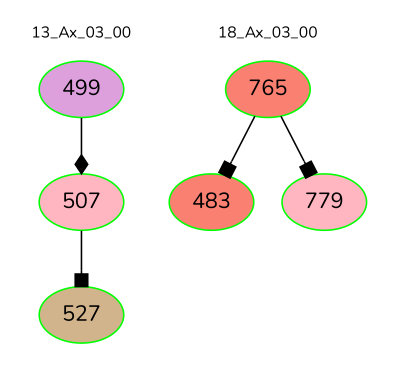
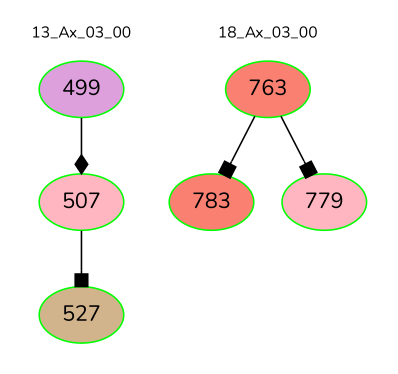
node "765": label "765" -> "763"
node "483": label "483" -> "783"
